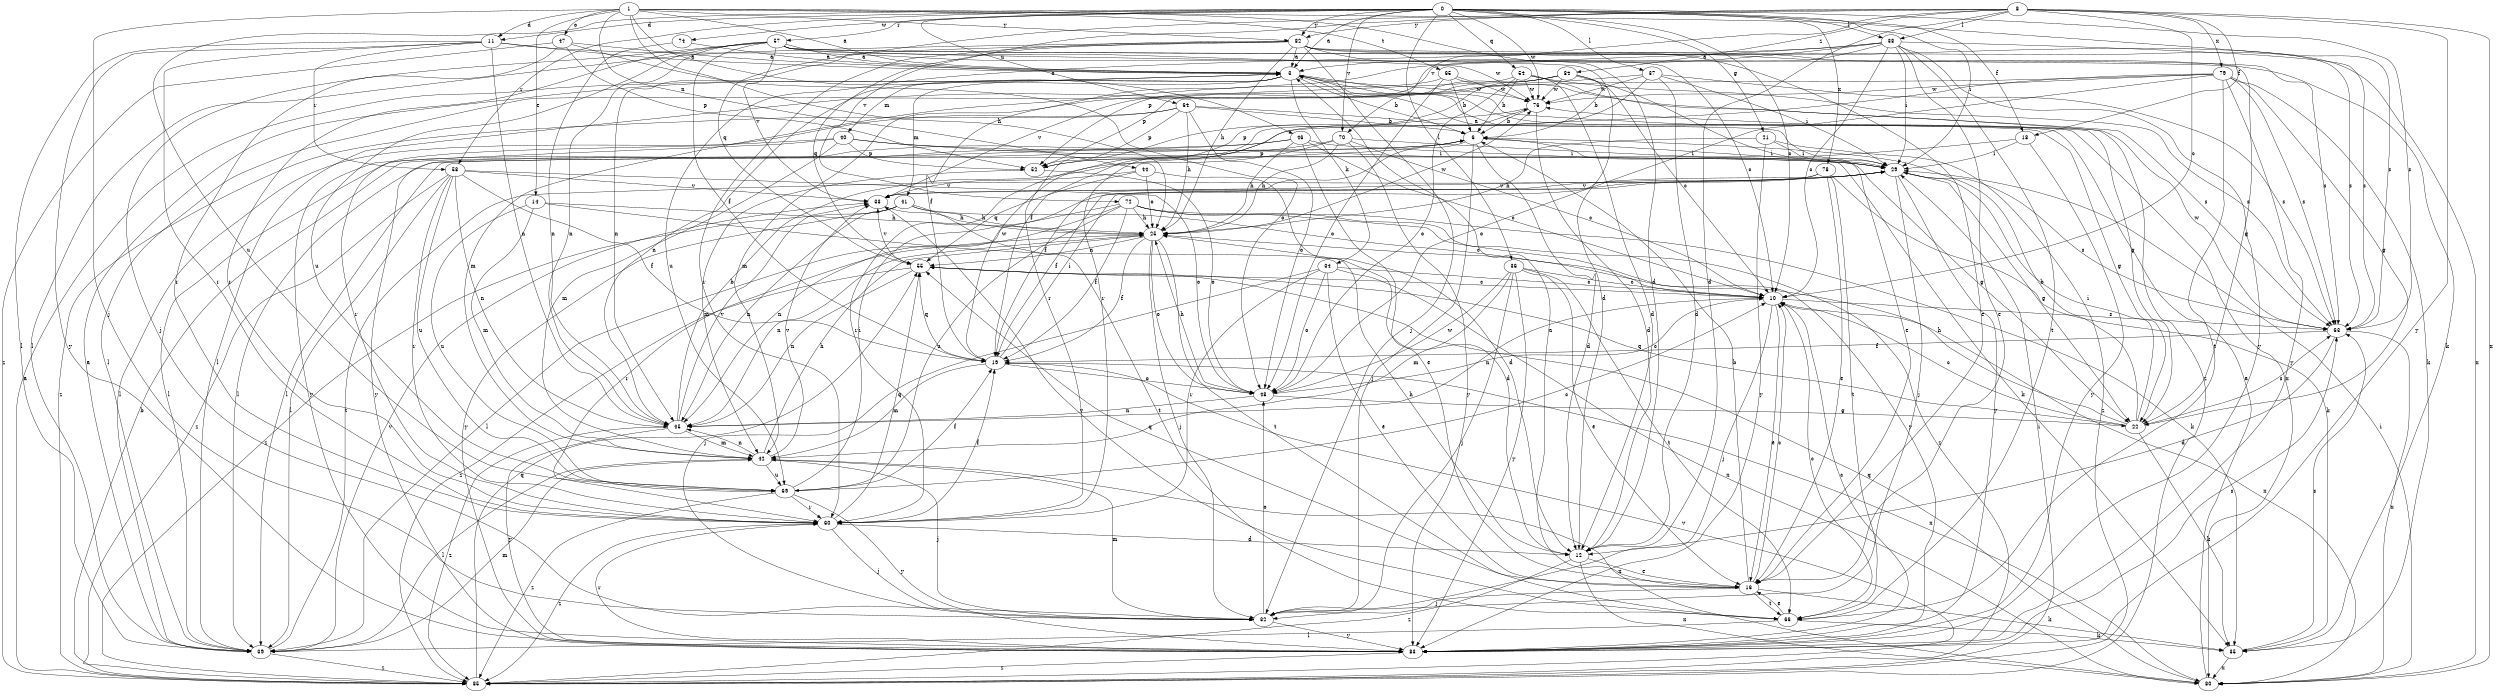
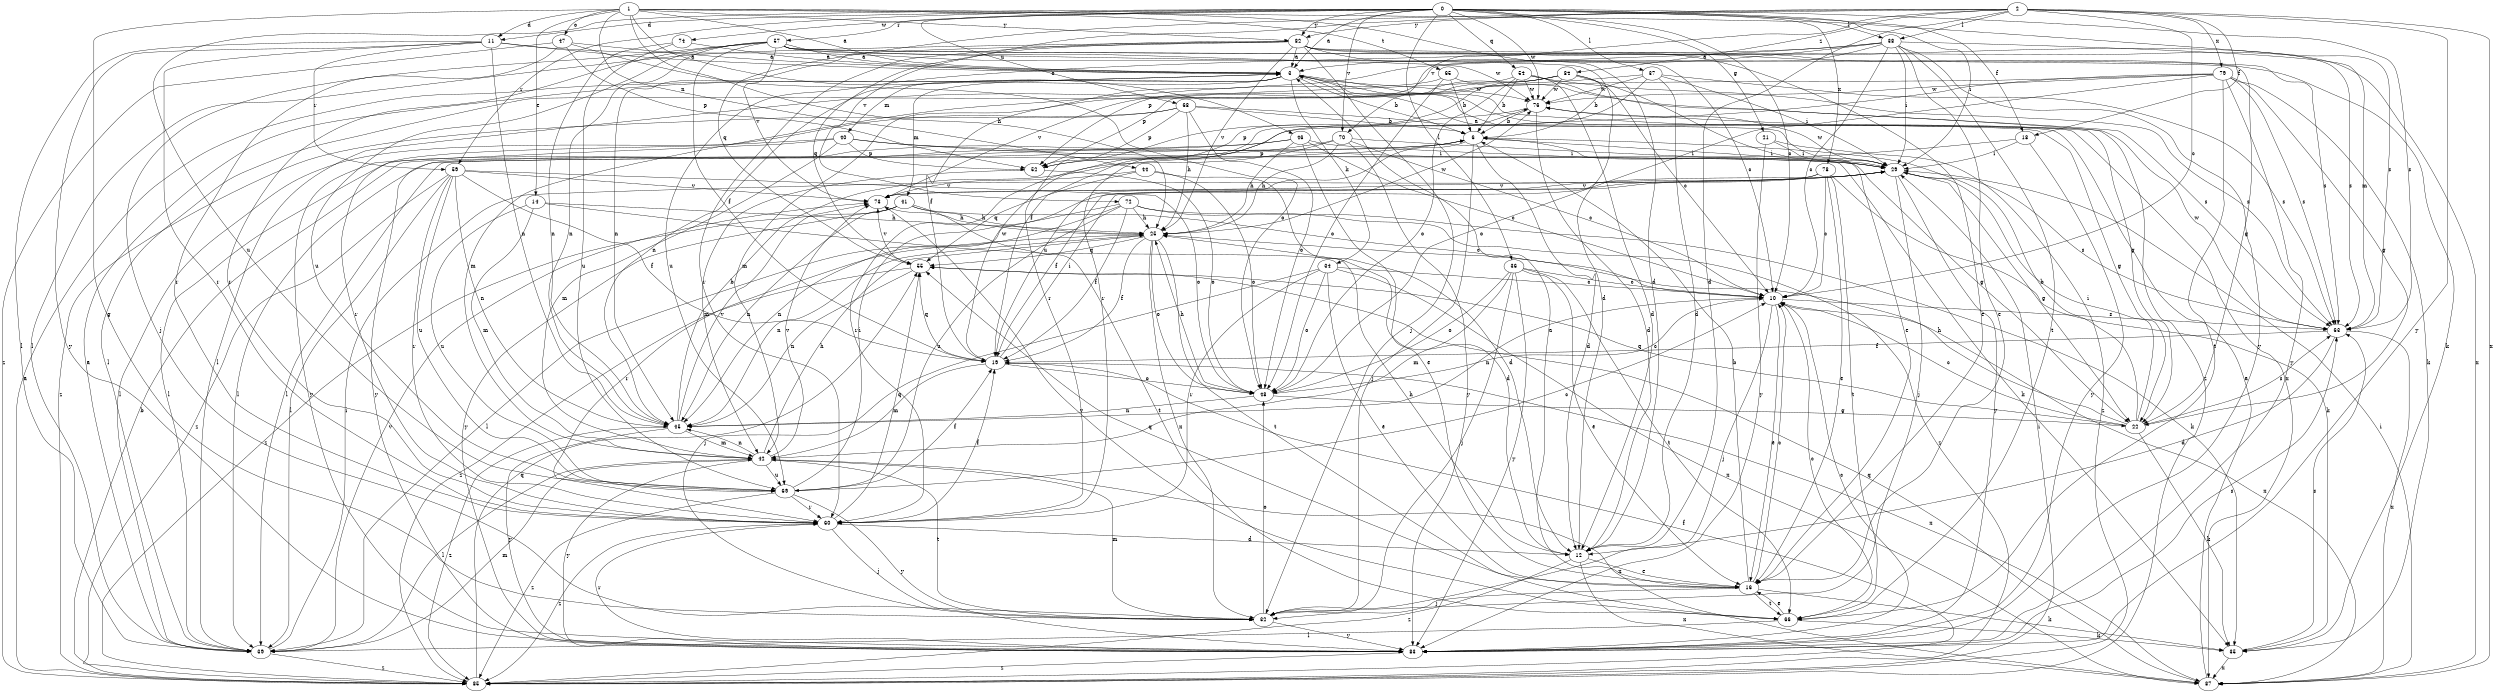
node "8": label "8" -> "2"
edge "65" -> "76": now "29" -> "76"
node "64": label "64" -> "68"
edge "82" -> "25": label "h" -> "v"
node "58": label "58" -> "59"
edge "38" -> "63": label "s" -> "m"
edge "21" -> "25": removed, label "h"
edge "44" -> "25": now "44" -> "48"
node "33": label "33" -> "73"
edge "6" -> "19": label "f" -> "u"
edge "25" -> "55": label "n" -> "q"
edge "55" -> "10": now "78" -> "10"
edge "74" -> "69": added, label "u"
edge "1" -> "32": label "j" -> "g"
edge "36" -> "48": label "w" -> "o"
edge "72" -> "83": now "42" -> "83"
edge "39" -> "29": label "t" -> "i"
edge "25" -> "32": label "j" -> "x"
edge "85" -> "19": label "v" -> "f"
edge "42" -> "32": label "j" -> "t"
node "80": label "80" -> "87"
